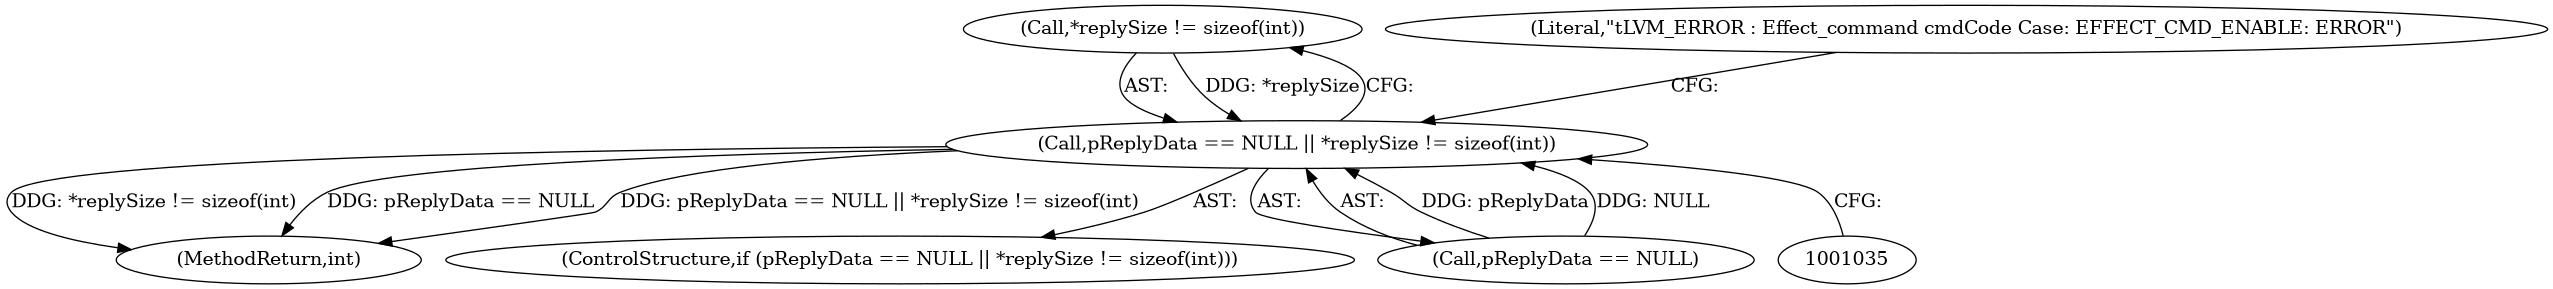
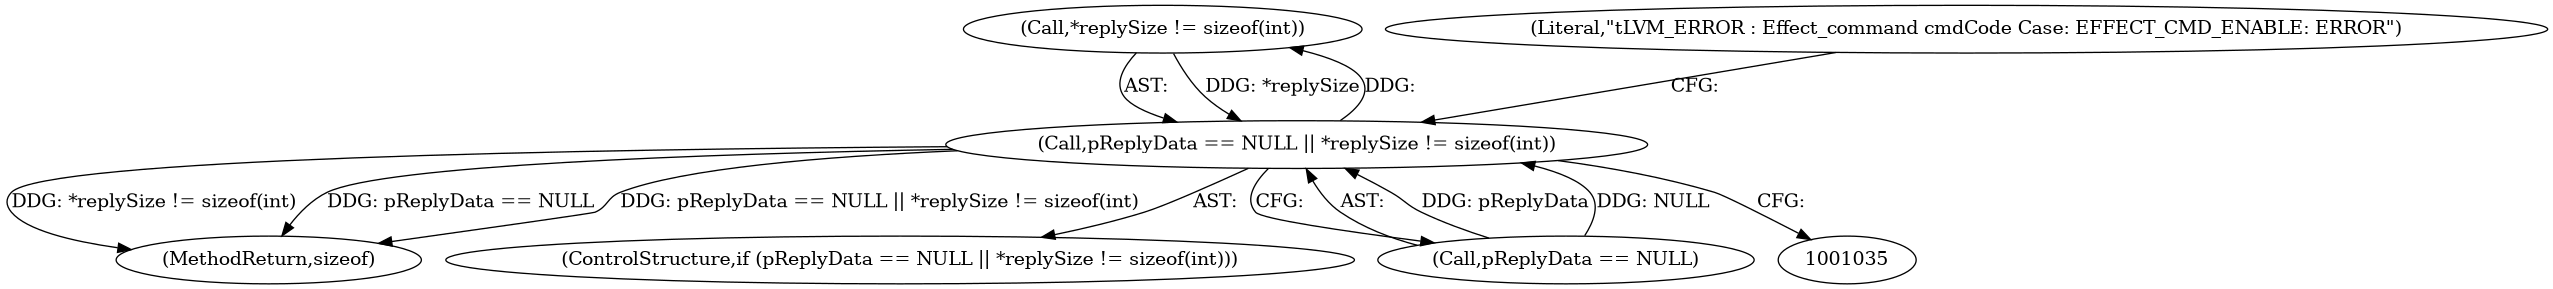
edge "(Call,pReplyData == NULL || *replySize != sizeof(int))" -> "(Call,*replySize != sizeof(int))": label "CFG: " -> "DDG: "
edge "1001035" -> "(Call,pReplyData == NULL || *replySize != sizeof(int))": reversed
edge "(Call,pReplyData == NULL || *replySize != sizeof(int))" -> "(Call,pReplyData == NULL)": label "AST: " -> "CFG: "
node "(MethodReturn,int)": label "(MethodReturn,int)" -> "(MethodReturn,sizeof)"
